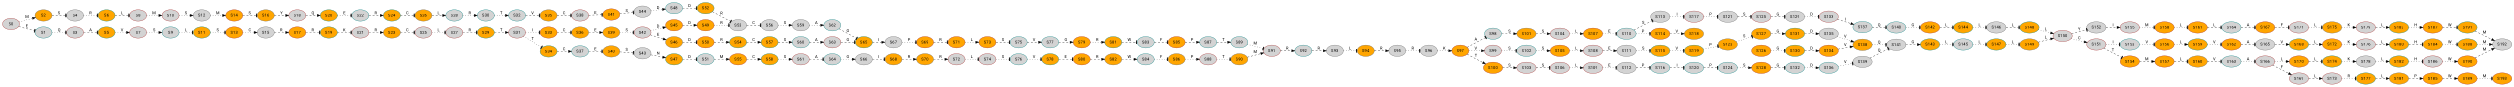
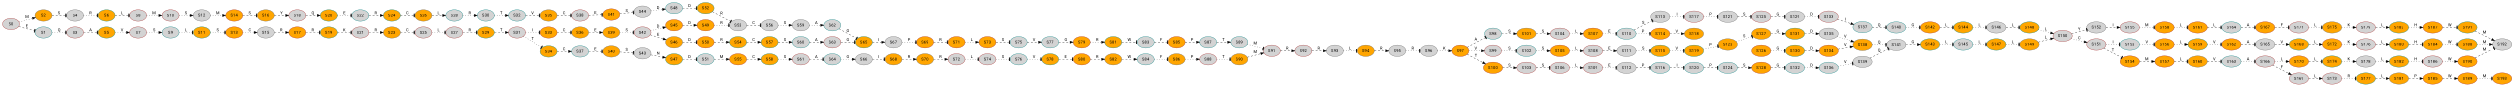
node "S92": color teal -> brown
edge "S190" -> "S192": arrowhead normal -> tee
edge "S124" -> "S128": style dotted -> dashed
